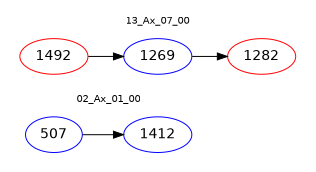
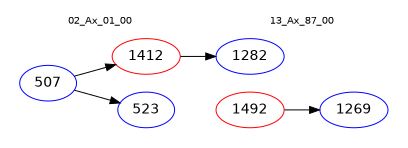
cluster "13_Ax_07_00": label "13_Ax_07_00" -> "13_Ax_87_00"
edge "1269" -> "1282": now "1412" -> "1282"
node "1282": color red -> blue
node "523": added
node "1412": color blue -> red
